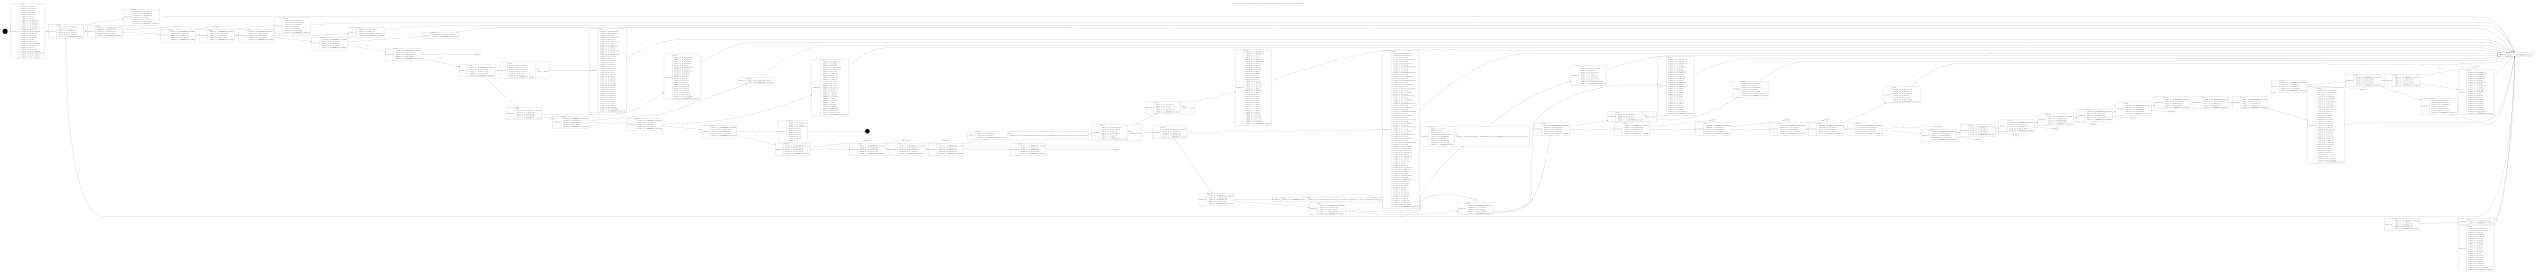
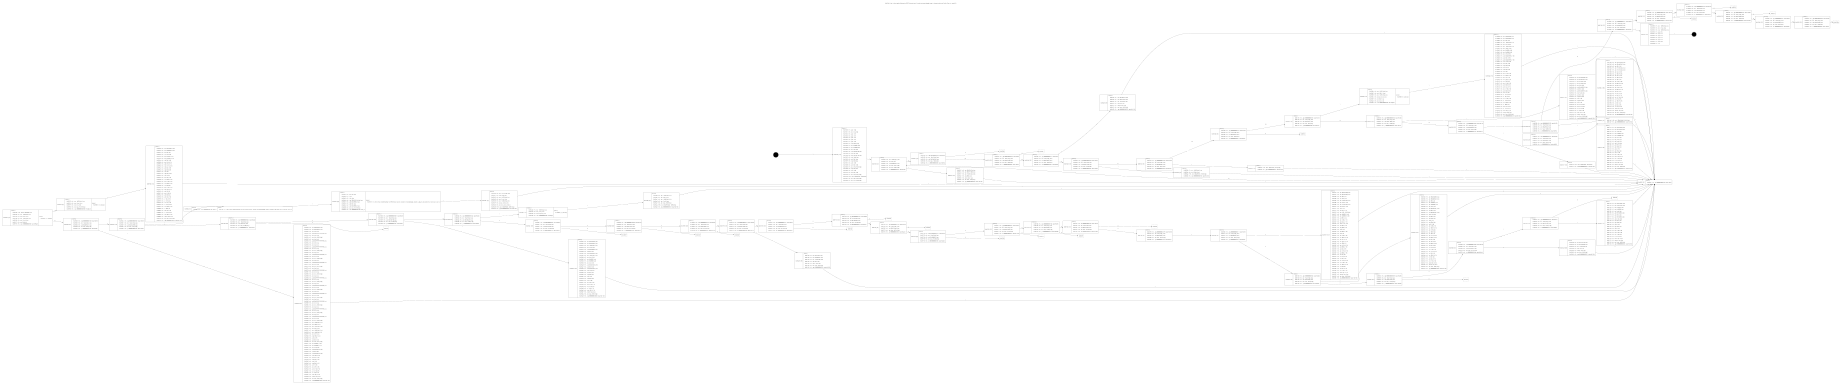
node "0x401f4f [12]": removed
node "0x401cf9 [167]": added
